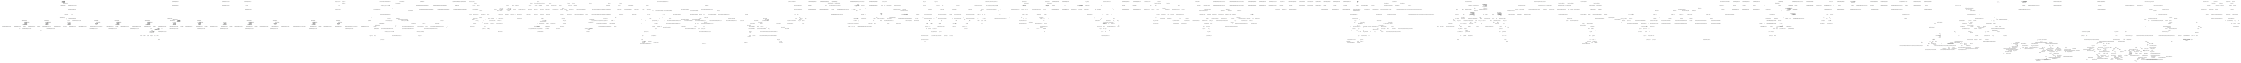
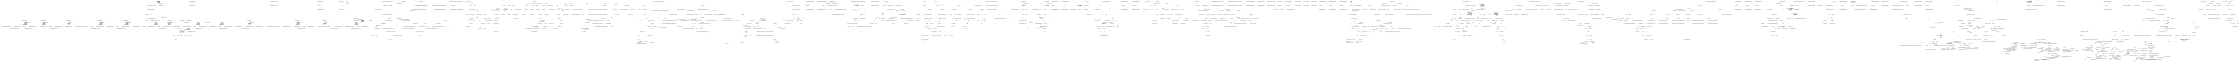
node "Nancy.Validation.FluentValidation.LessThanAdapter": added
